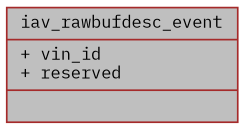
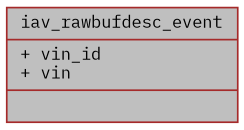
node "iav_rawbufdesc_event": text "+ reserved" -> "+ vin"
